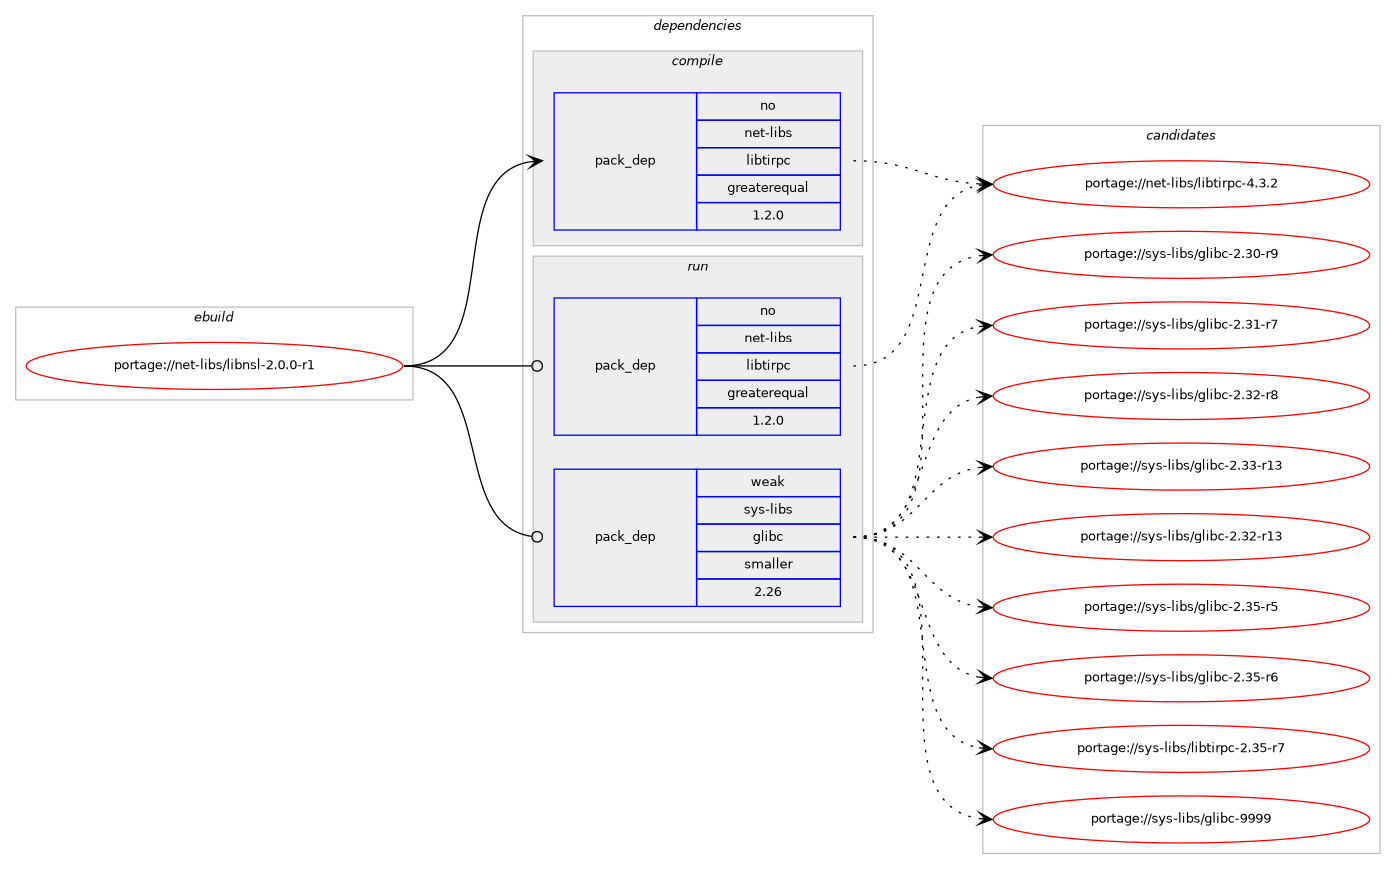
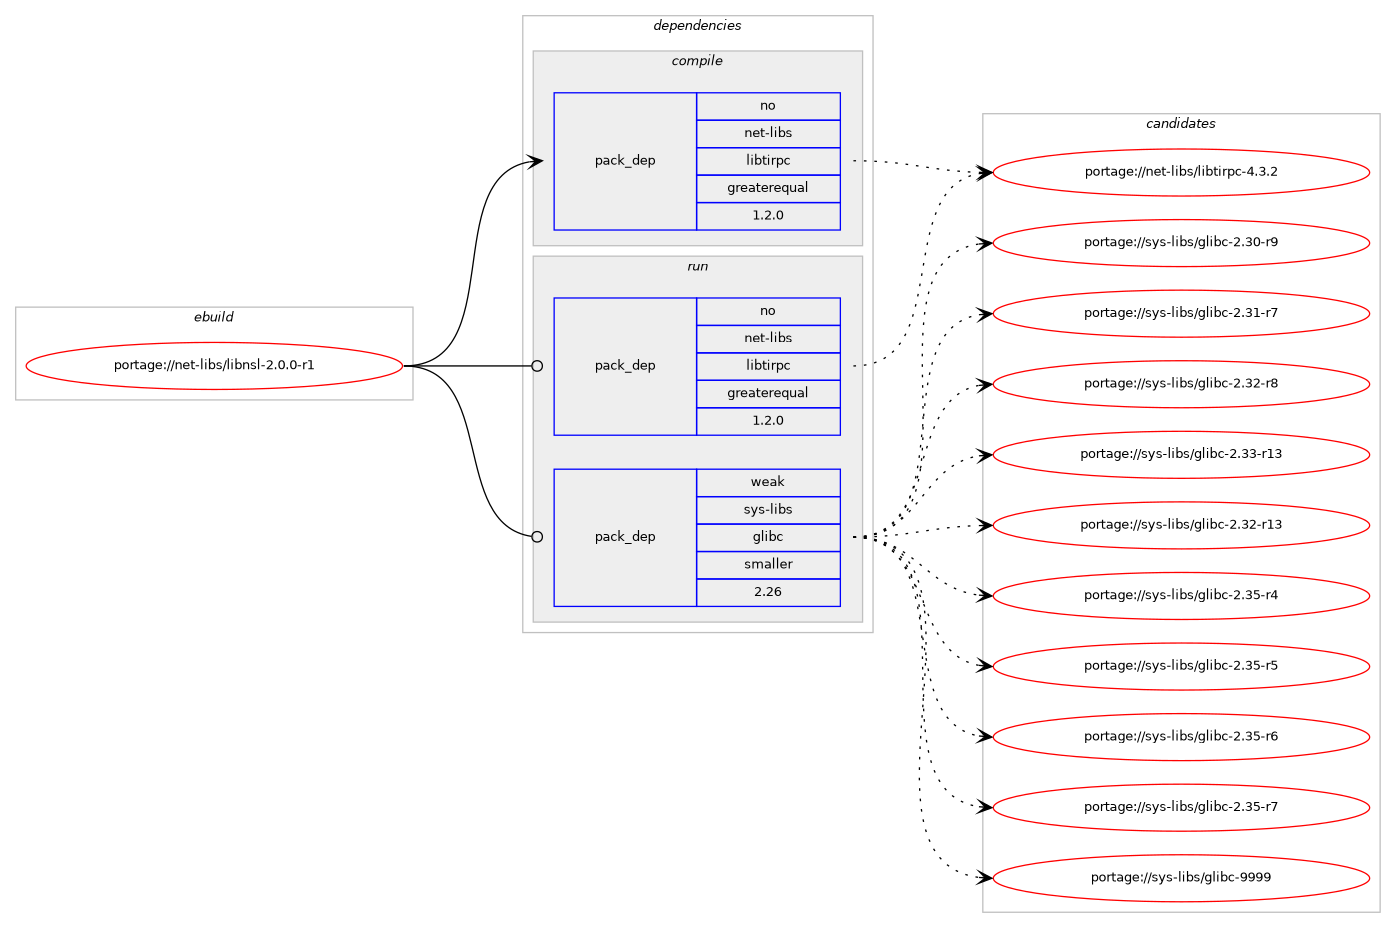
node "portage://sys-libs/glibc-2.35-r4": added
node "portage://sys-libs/libtirpc-2.35-r7": label "portage://sys-libs/libtirpc-2.35-r7" -> "portage://sys-libs/glibc-2.35-r7"
